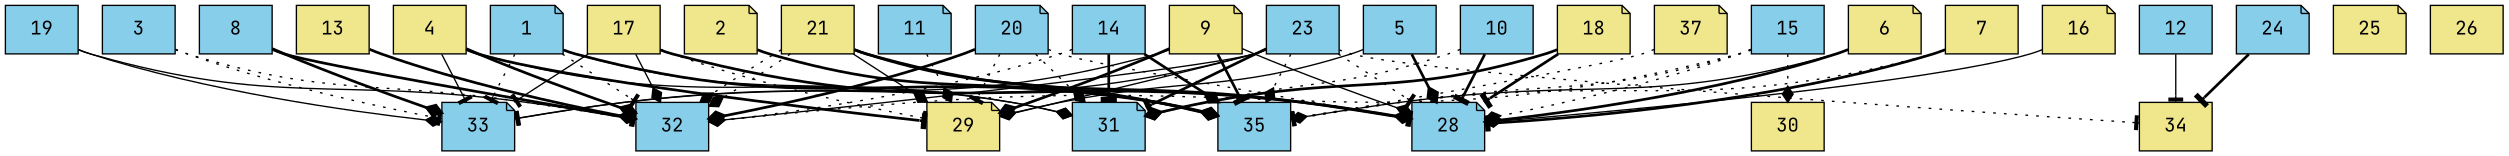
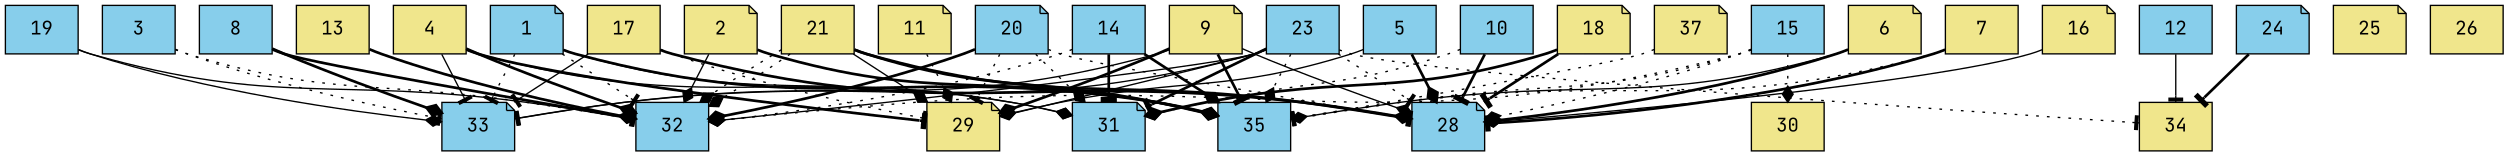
node "11": fillcolor skyblue -> khaki
edge "17" -> "32": now "2" -> "32"
